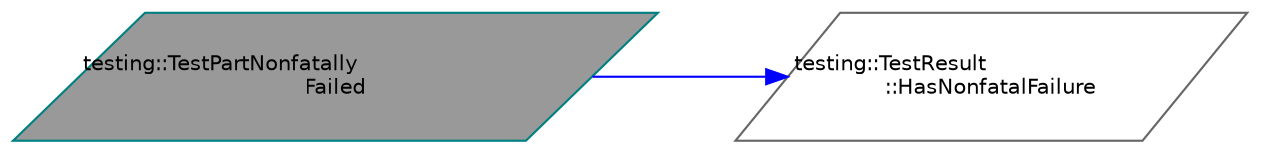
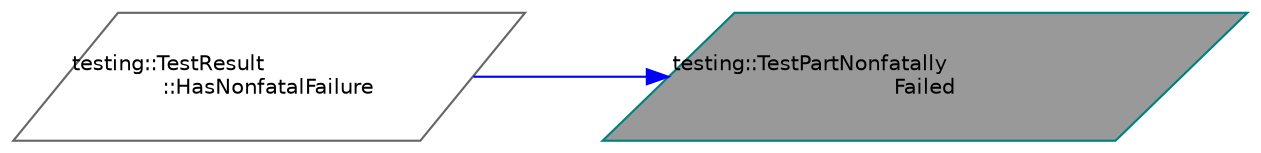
edge "testing::TestPartNonfatally Failed" -> "testing::TestResult ::HasNonfatalFailure": reversed
